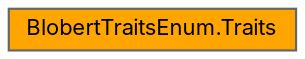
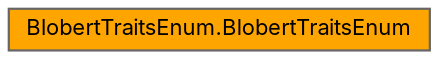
node "BlobertTraitsEnum.Traits": label "BlobertTraitsEnum.Traits" -> "BlobertTraitsEnum.BlobertTraitsEnum"
